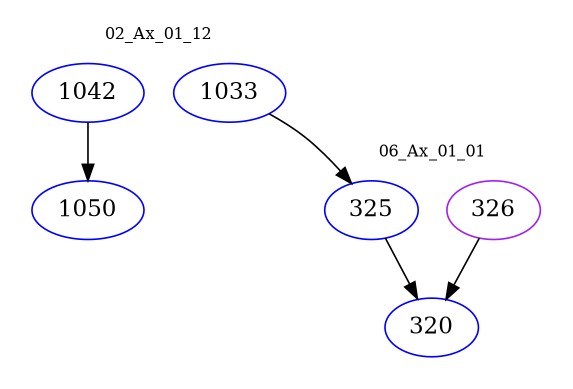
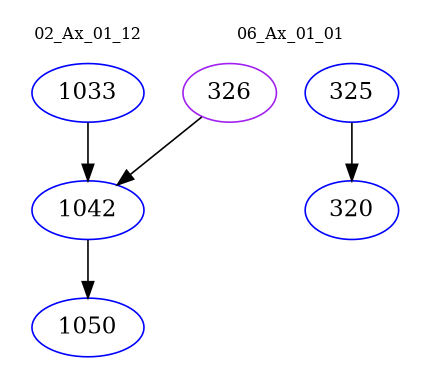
edge "1033" -> "325": now "1033" -> "1042"
edge "326" -> "320": now "326" -> "1042"
